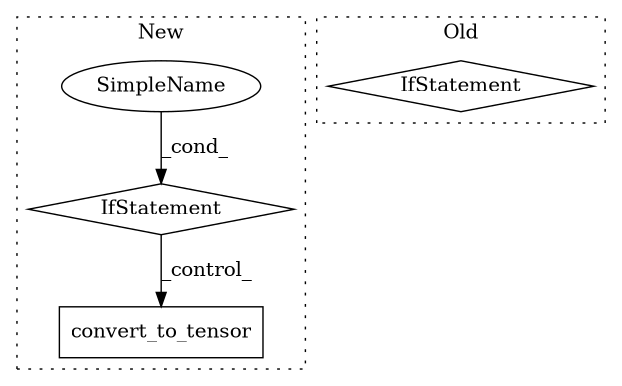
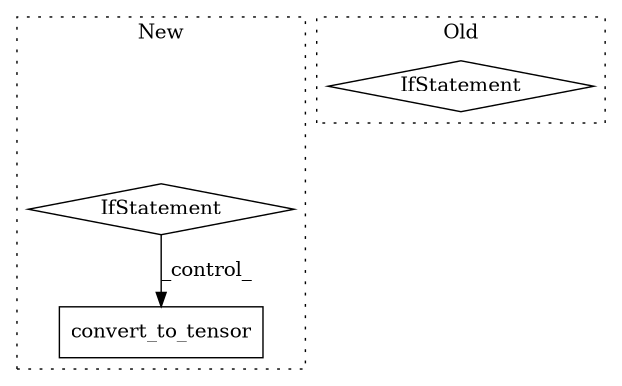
node "SimpleName": removed
